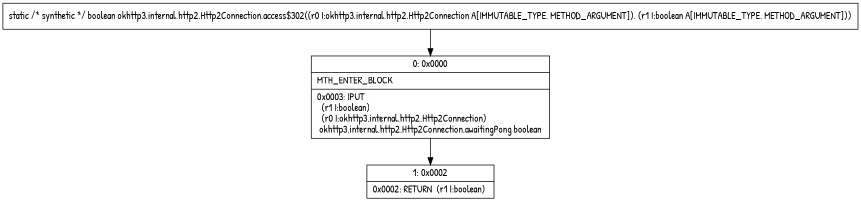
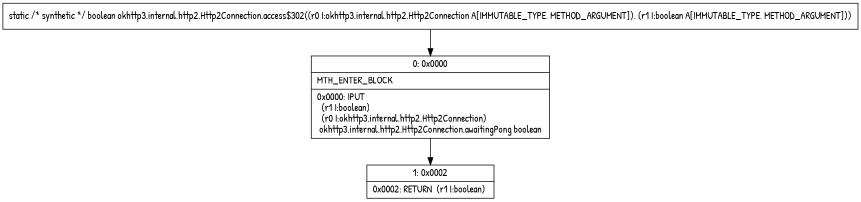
node "0: 0x0000": text "0x0003: IPUT" -> "0x0000: IPUT"
